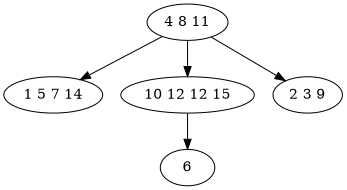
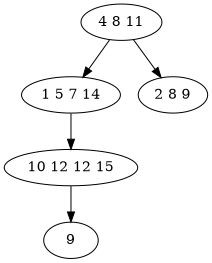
edge "4 8 11" -> "10 12 12 15": now "1 5 7 14" -> "10 12 12 15"
node "2 3 9": label "2 3 9" -> "2 8 9"
node "6": label "6" -> "9"
